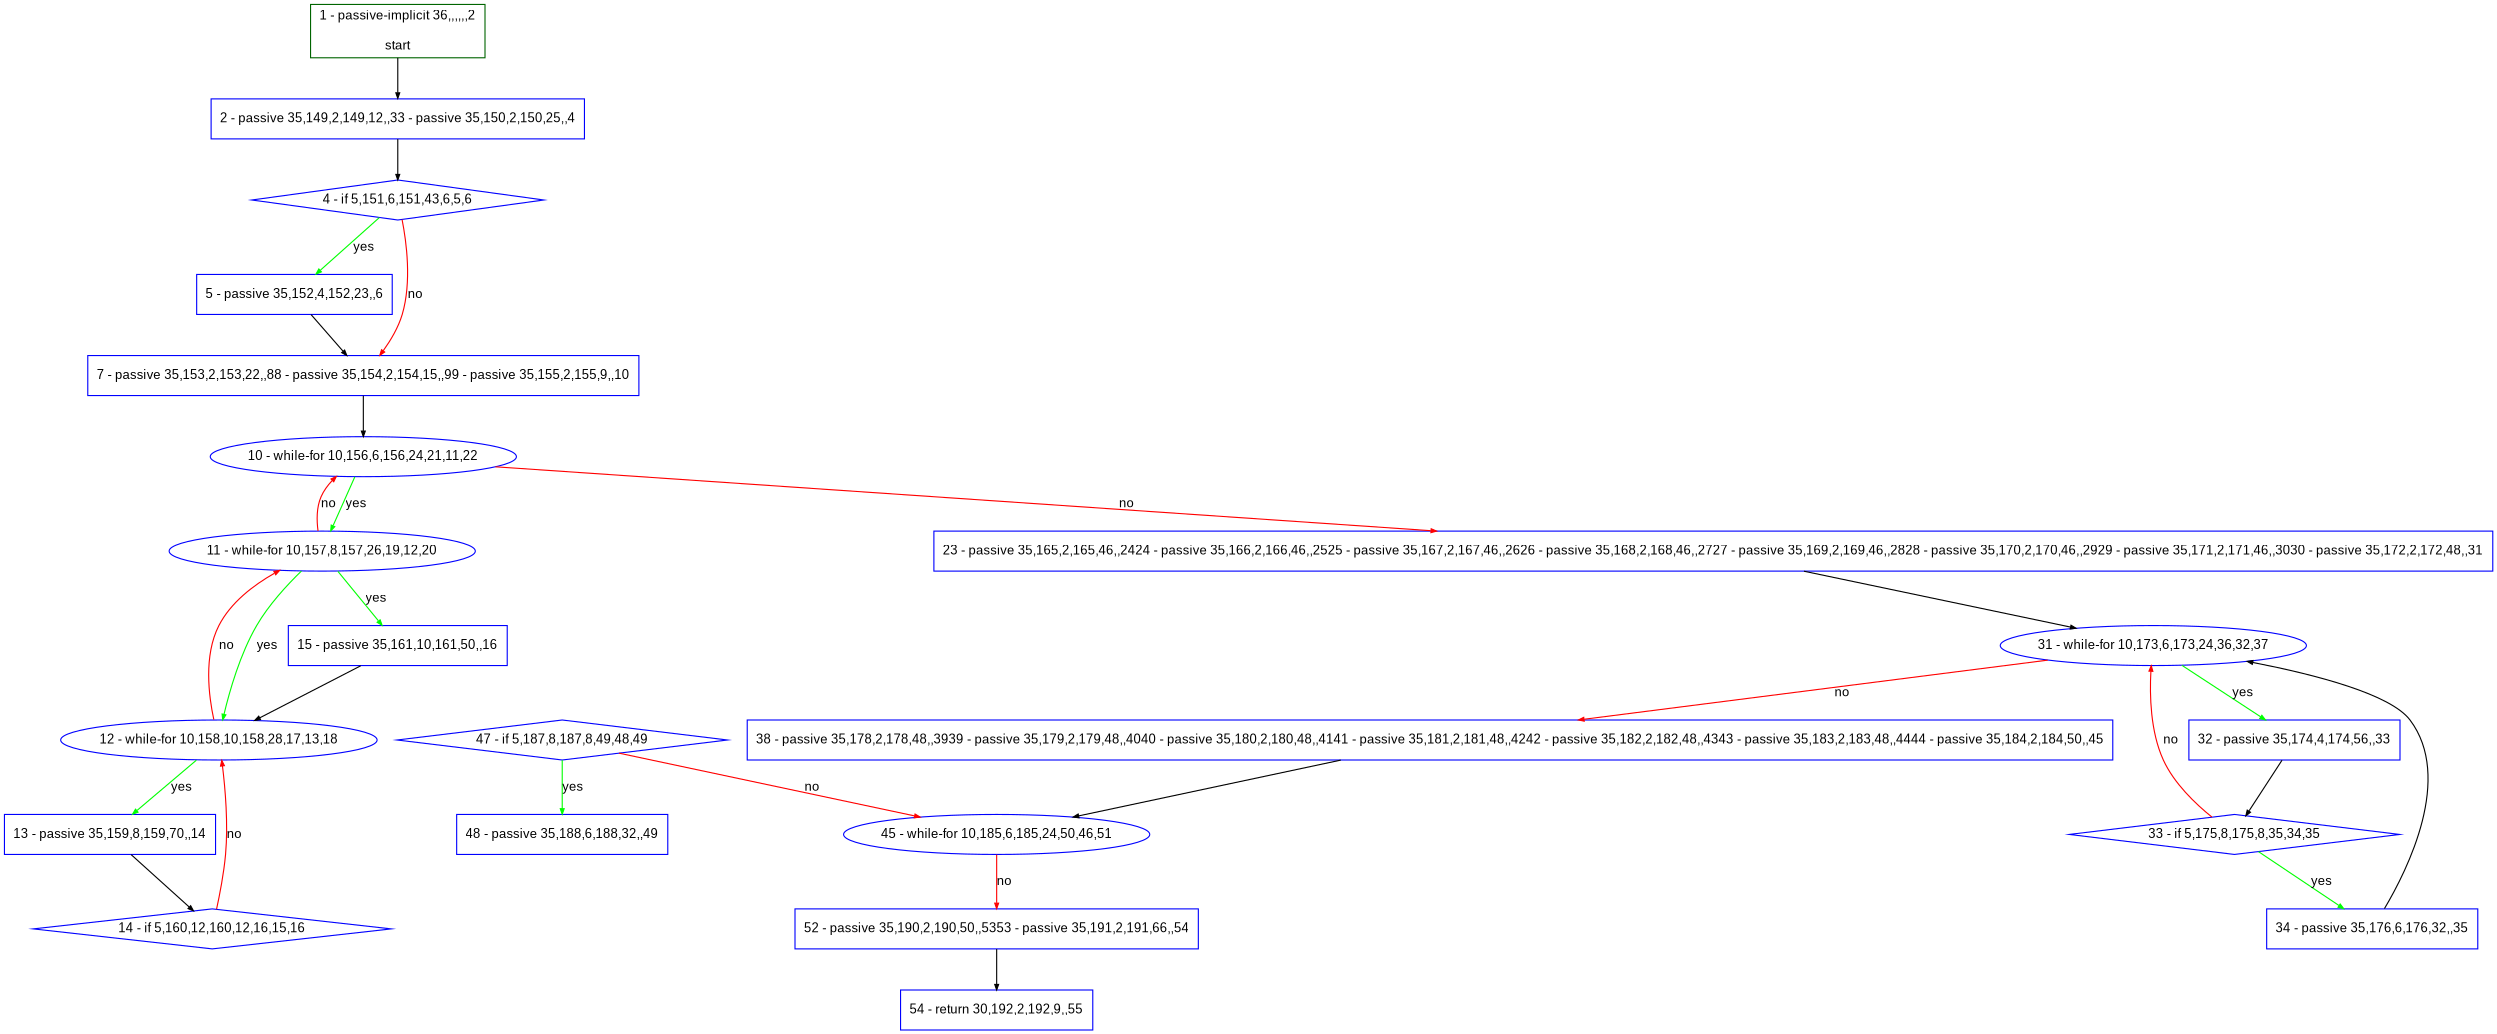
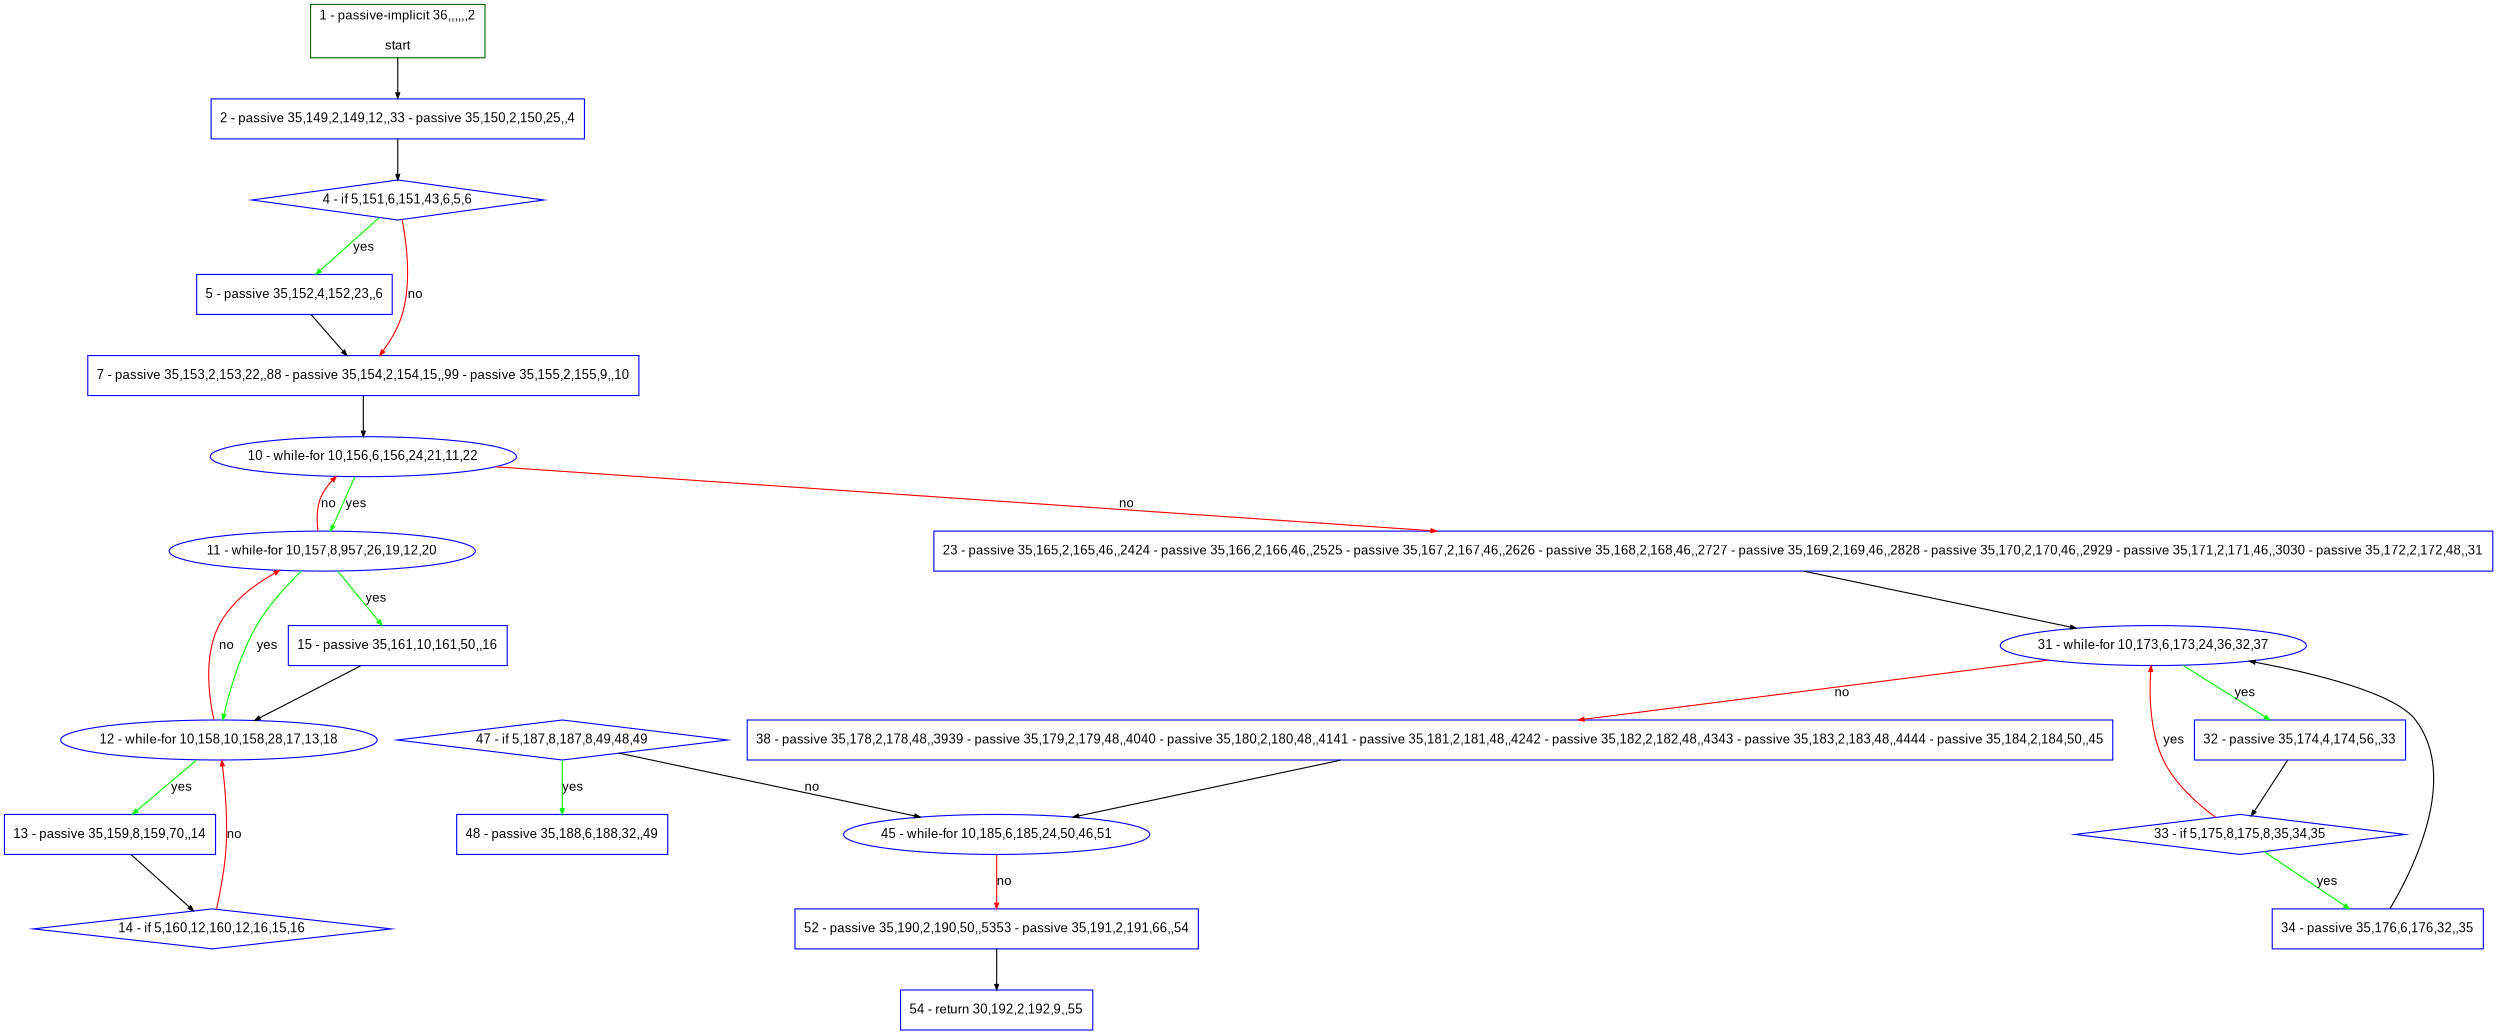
node "11 - while-for 10,157,8,157,26,19,12,20": label "11 - while-for 10,157,8,157,26,19,12,20" -> "11 - while-for 10,157,8,957,26,19,12,20"
edge "33 - if 5,175,8,175,8,35,34,35" -> "31 - while-for 10,173,6,173,24,36,32,37": label "no" -> "yes"
edge "47 - if 5,187,8,187,8,49,48,49" -> "45 - while-for 10,185,6,185,24,50,46,51": color #ff0000 -> #000000
